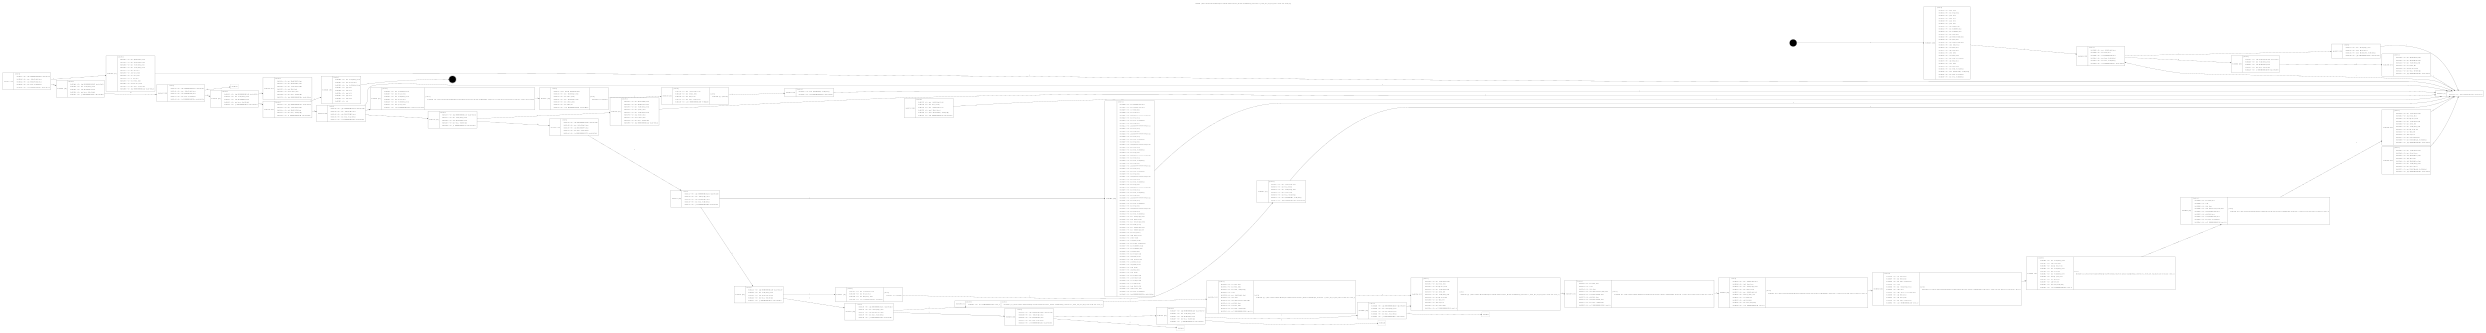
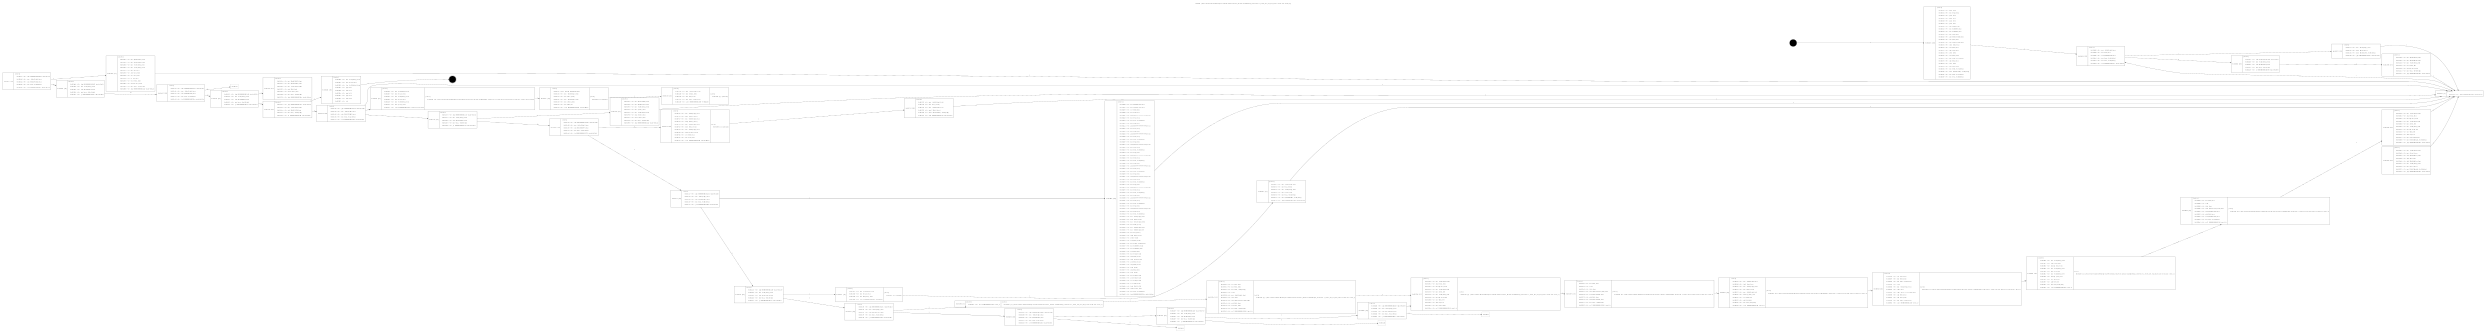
node "0x40214e [12]": removed
node "0x401f15 [50]": added
